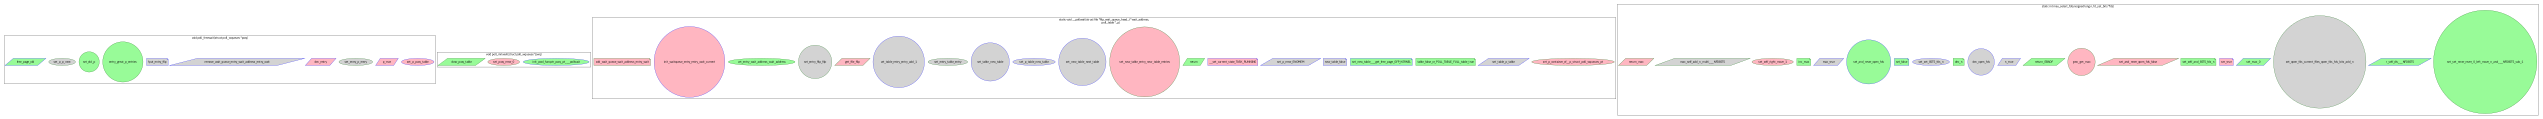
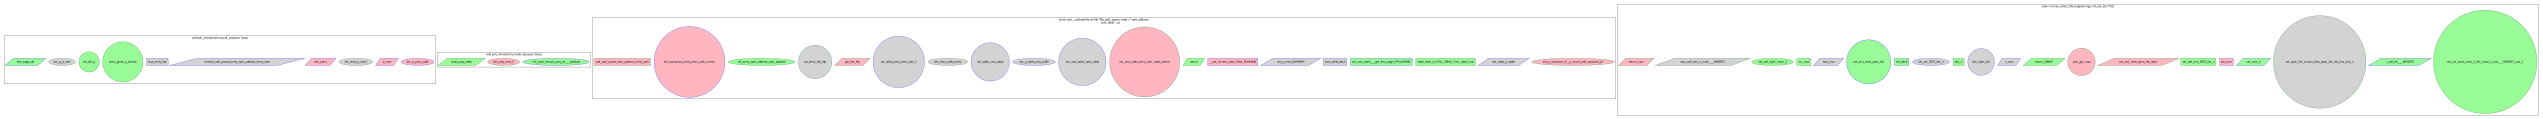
node "set_self_right_move_1": fillcolor lightpink -> palegreen
